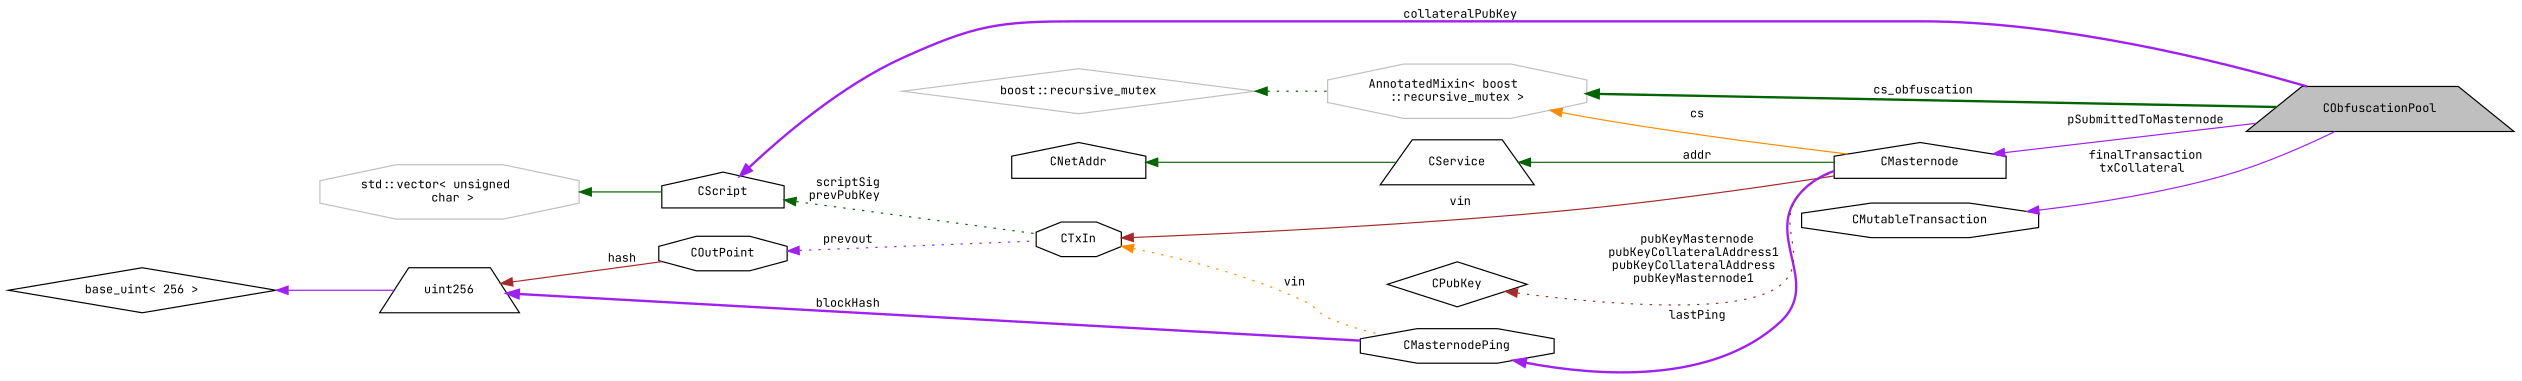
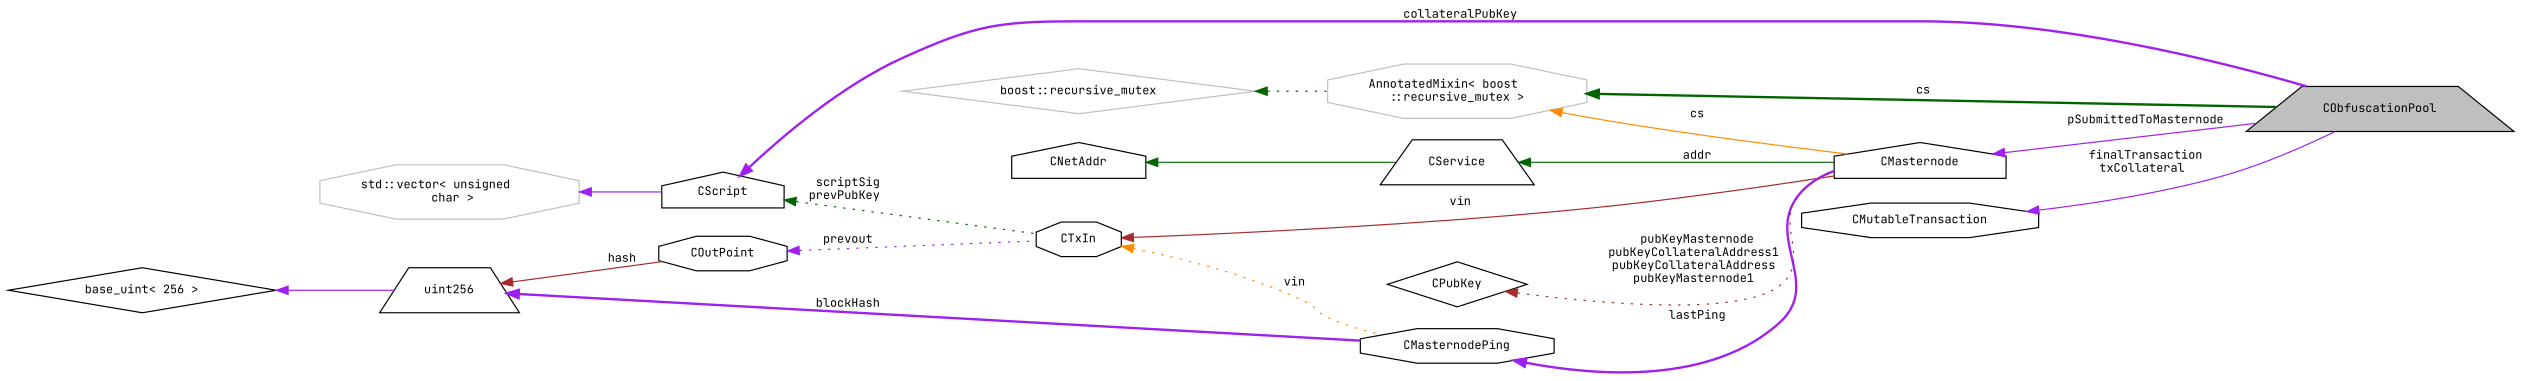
edge "CObfuscationPool" -> "AnnotatedMixin< boost ::recursive_mutex >": label " cs_obfuscation" -> " cs"
edge "CScript" -> "std::vector< unsigned char >": color darkgreen -> purple
